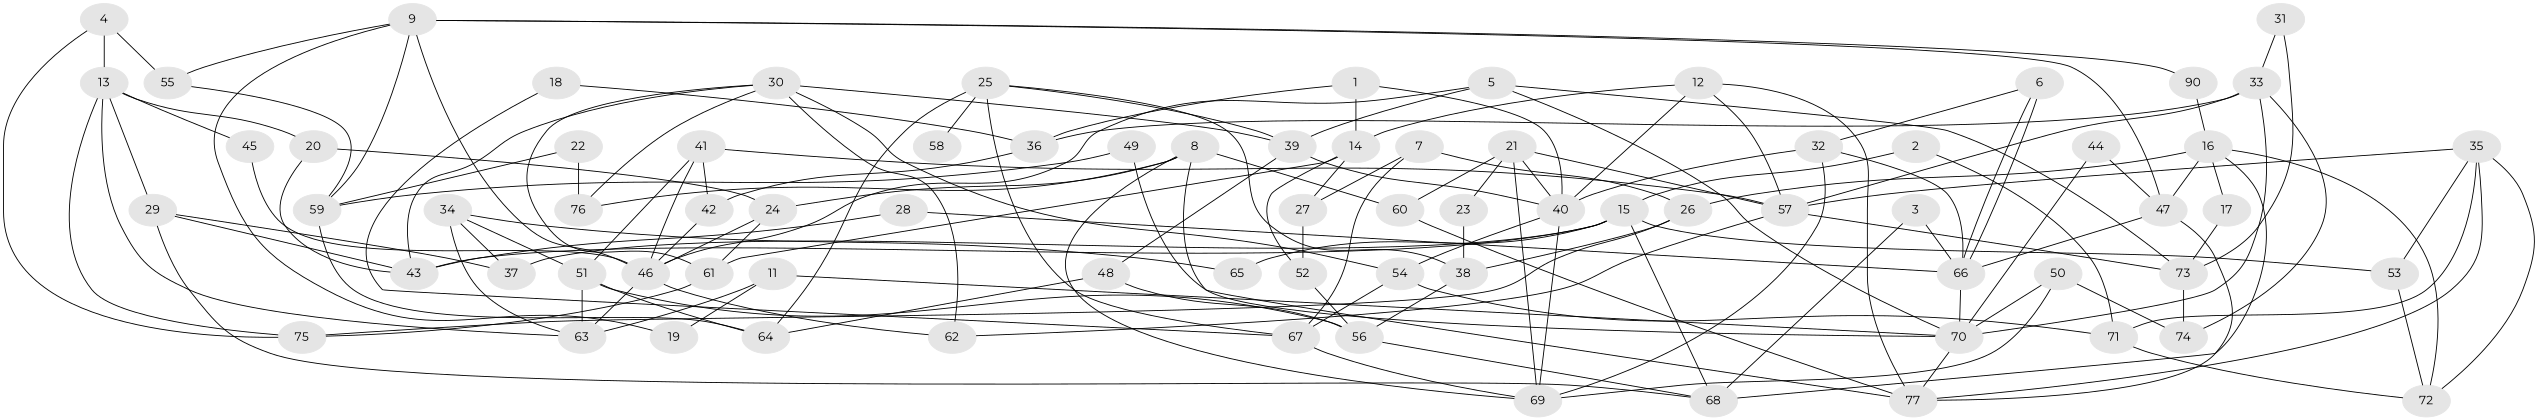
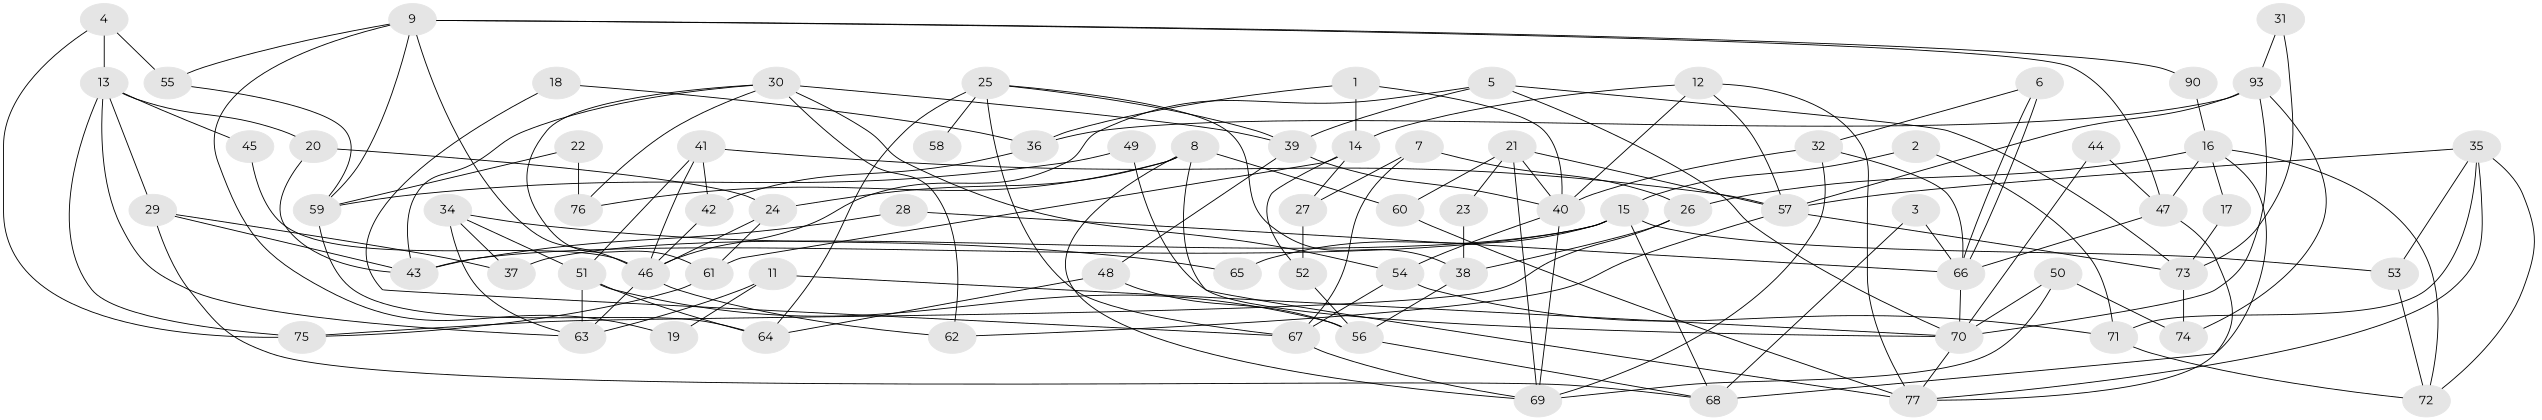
node "33": label "33" -> "93"
